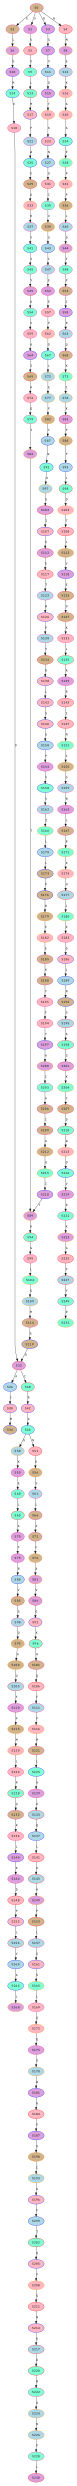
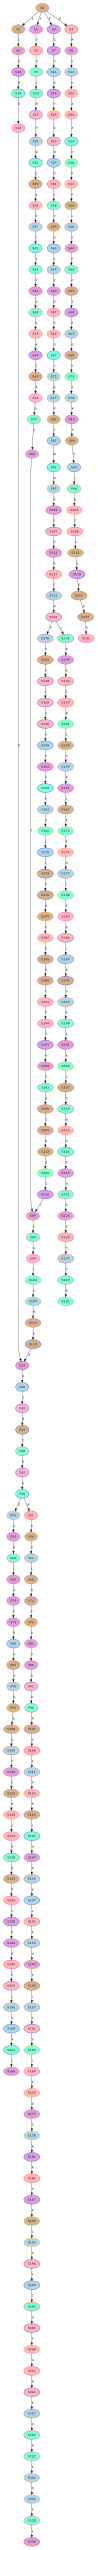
edge "S131" -> "S135": now "S126" -> "S135"
edge "S22" -> "S38": now "S34" -> "S38"
node "S65": fillcolor aquamarine -> plum
